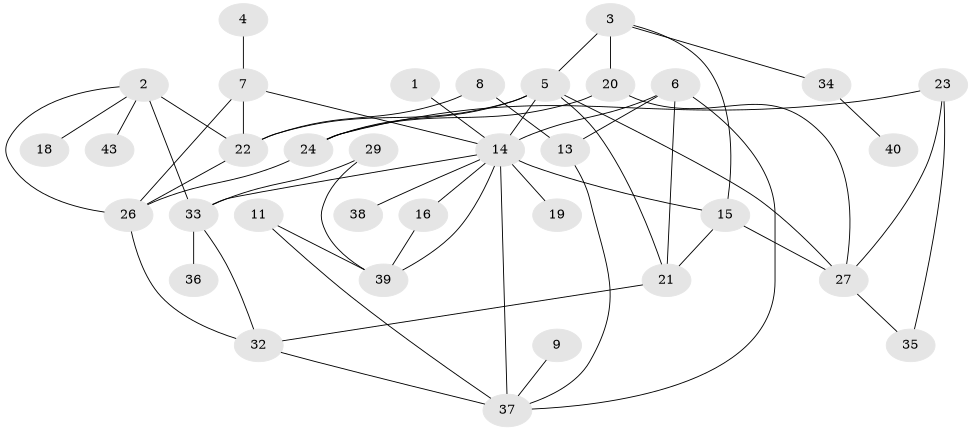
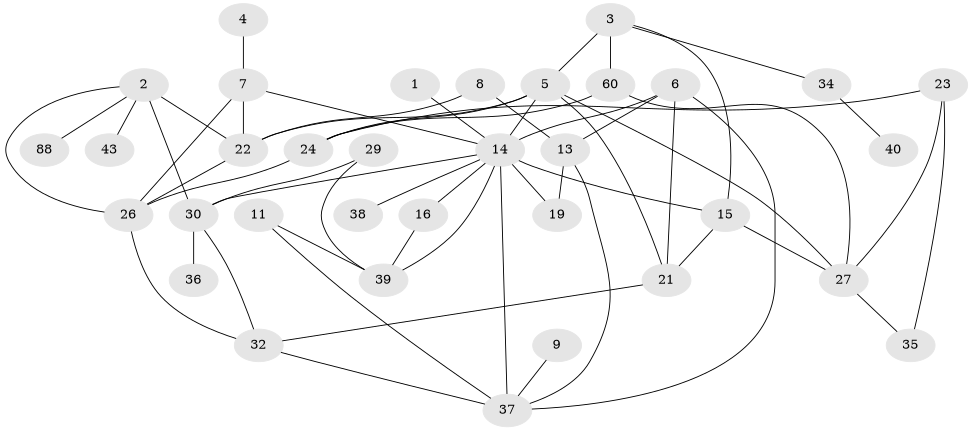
node "20": label "20" -> "60"
node "18": label "18" -> "88"
edge "13" -- "19": added
node "33": label "33" -> "30"
